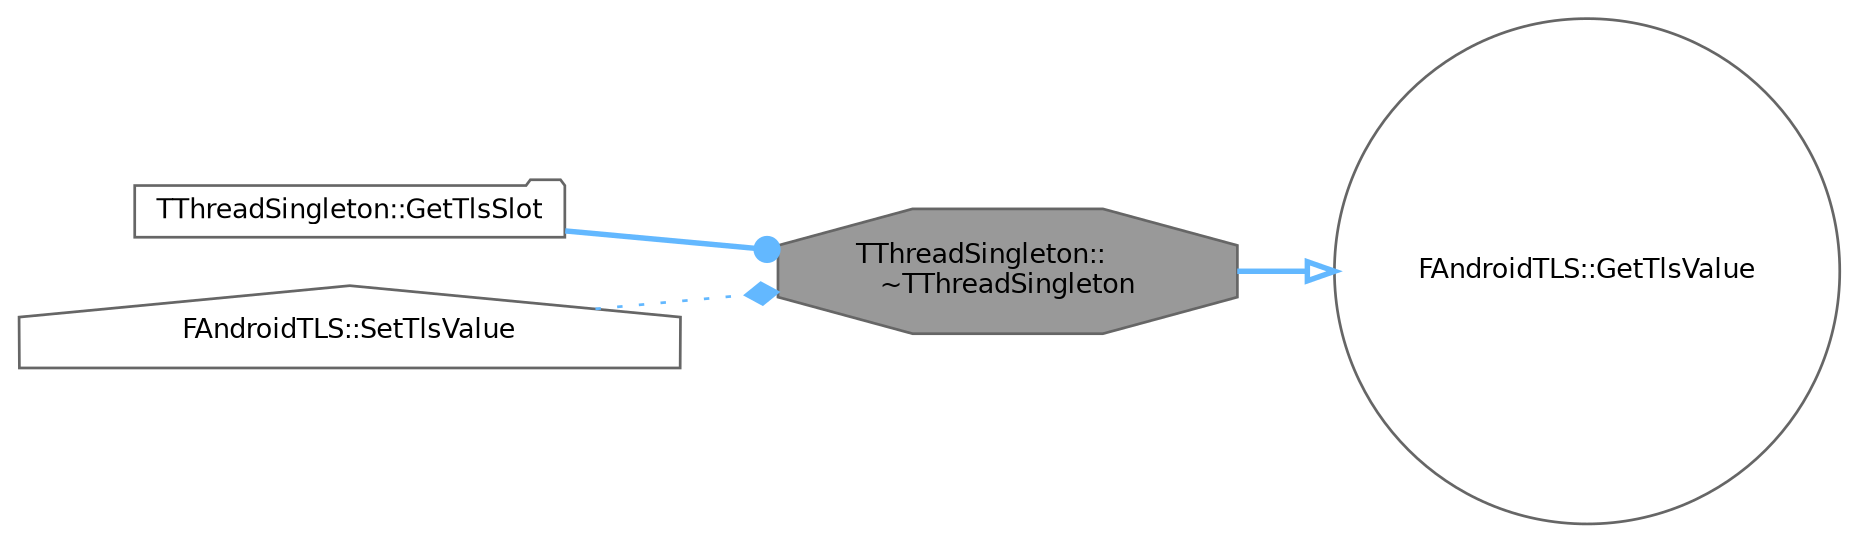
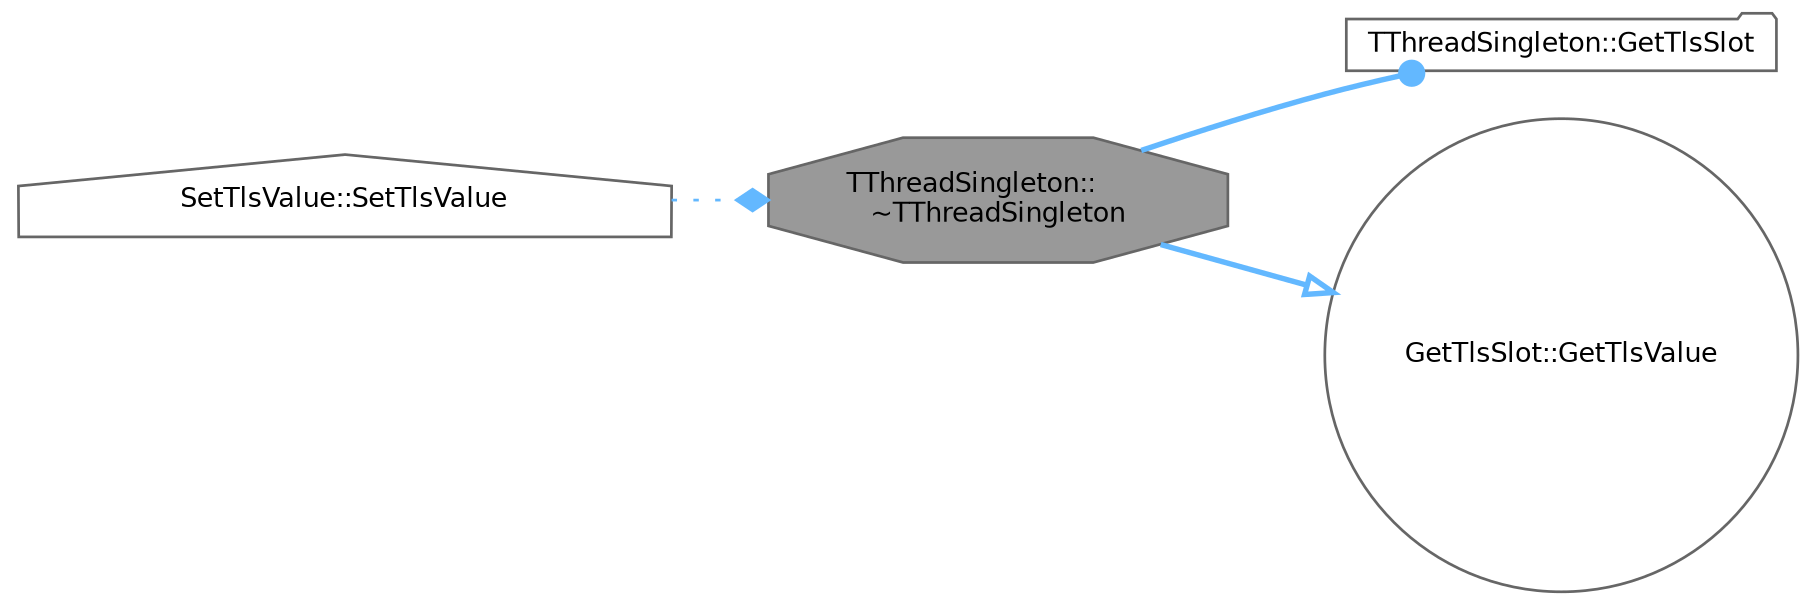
edge "TThreadSingleton::GetTlsSlot" -> "TThreadSingleton:: ~TThreadSingleton": reversed
node "FAndroidTLS::GetTlsValue": label "FAndroidTLS::GetTlsValue" -> "GetTlsSlot::GetTlsValue"
node "FAndroidTLS::SetTlsValue": label "FAndroidTLS::SetTlsValue" -> "SetTlsValue::SetTlsValue"
